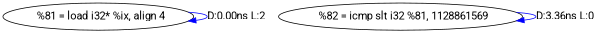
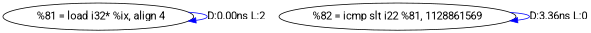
node "%82 = icmp slt i32 %81, 1128861569": label "%82 = icmp slt i32 %81, 1128861569" -> "%82 = icmp slt i22 %81, 1128861569"
